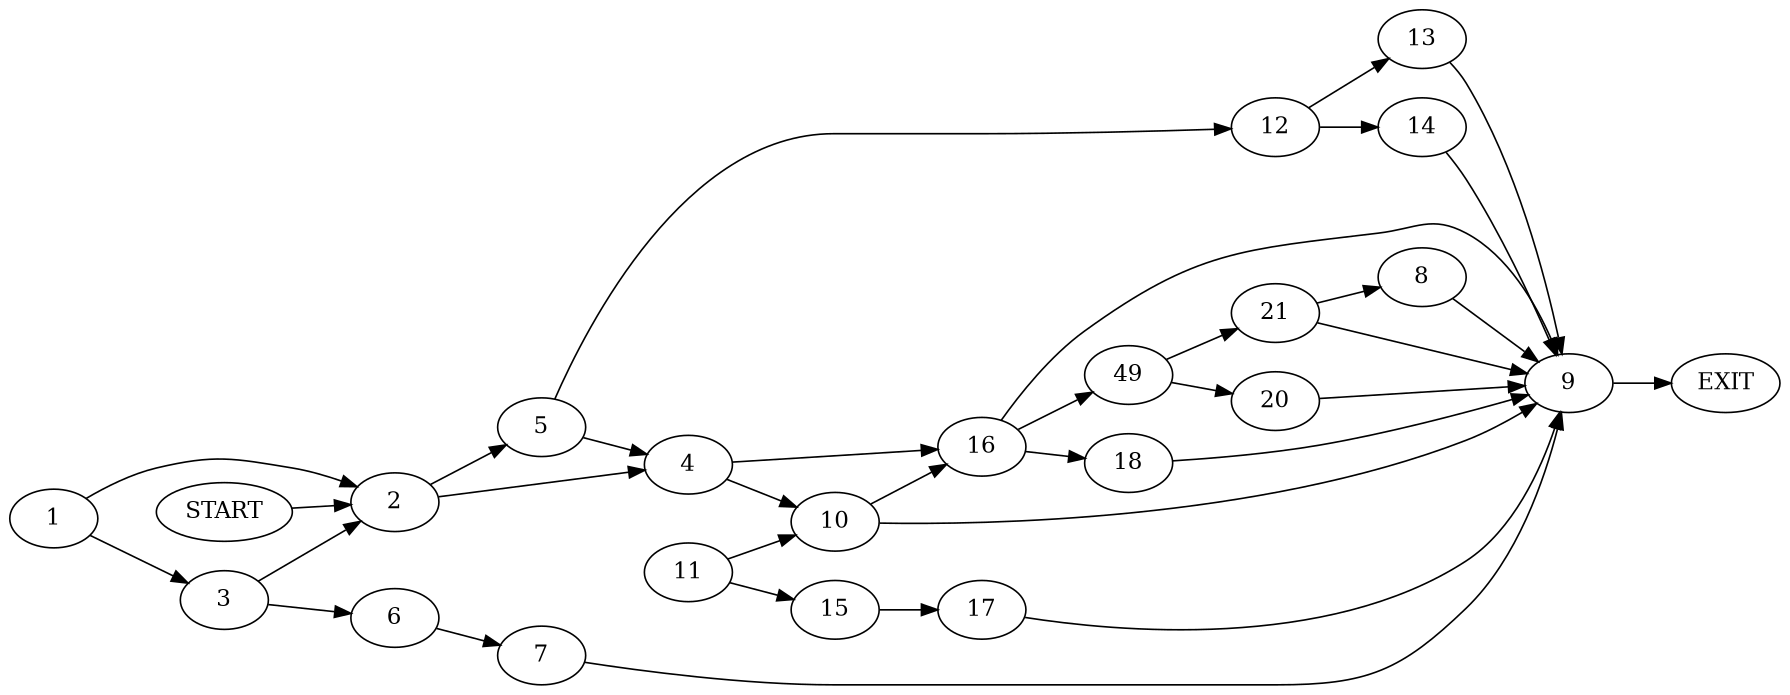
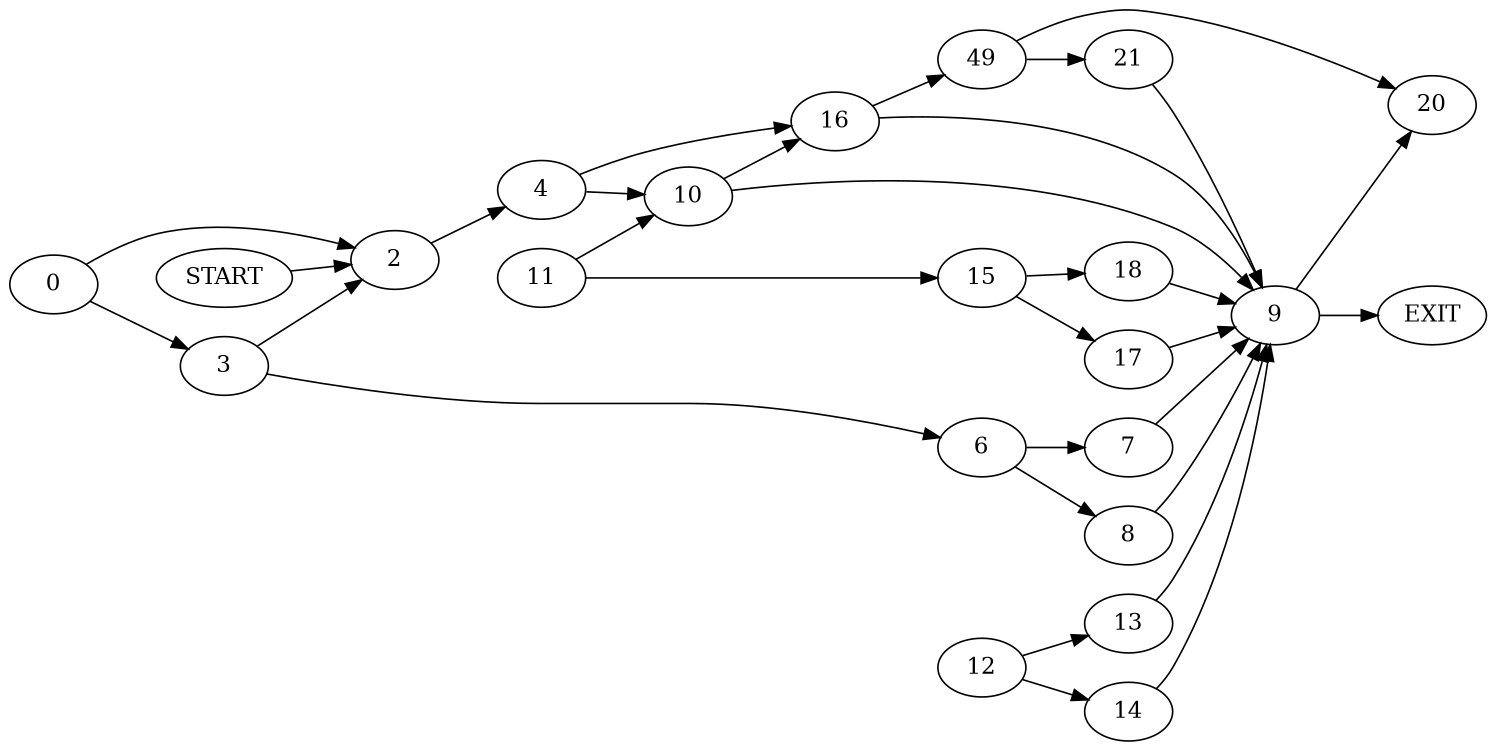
edge "21" -> "8": now "6" -> "8"
edge "20" -> "9": reversed
node "5": removed
edge "16" -> "18": now "15" -> "18"
node "1": label "1" -> "0"
